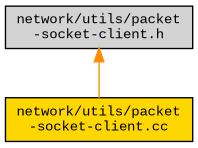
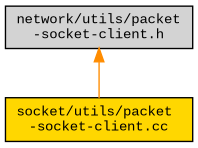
node "network/utils/packet -socket-client.cc": label "network/utils/packet -socket-client.cc" -> "socket/utils/packet -socket-client.cc"
